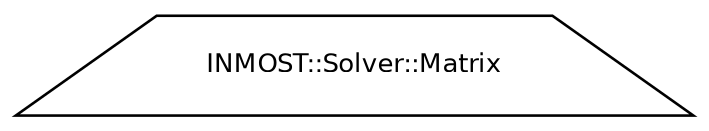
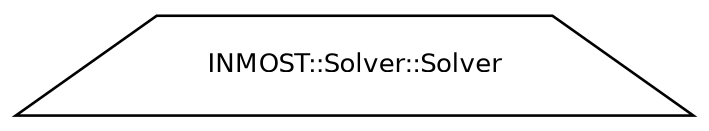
node "INMOST::Solver::Matrix": label "INMOST::Solver::Matrix" -> "INMOST::Solver::Solver"
